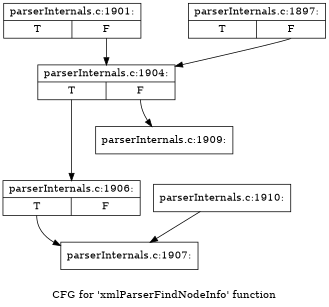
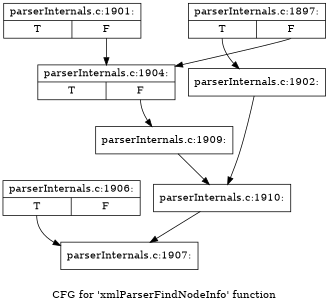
node "parserInternals.c:1902:": added
edge "parserInternals.c:1904:" -> "parserInternals.c:1906:": removed
edge "parserInternals.c:1909:" -> "parserInternals.c:1910:": added
